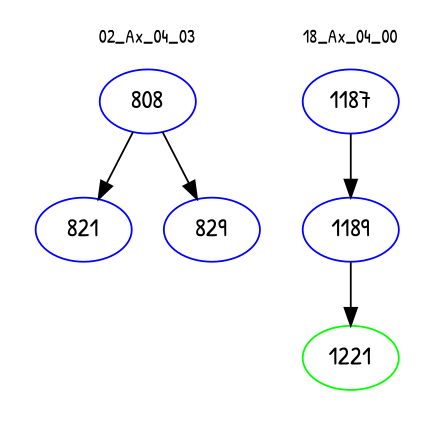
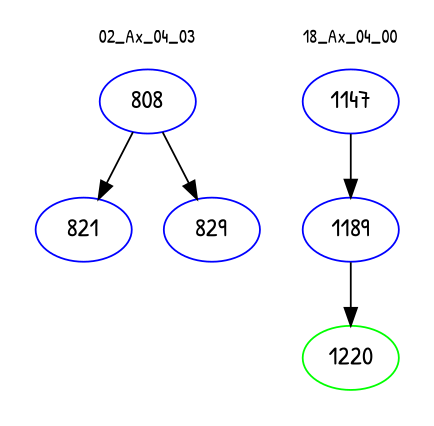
node "1187": label "1187" -> "1147"
node "1221": label "1221" -> "1220"
